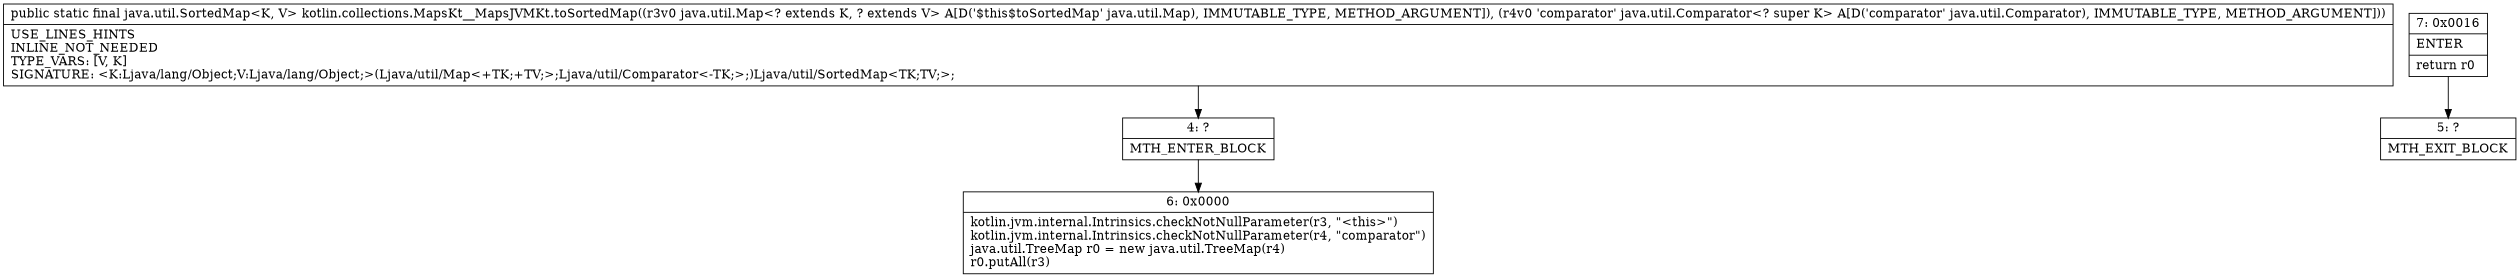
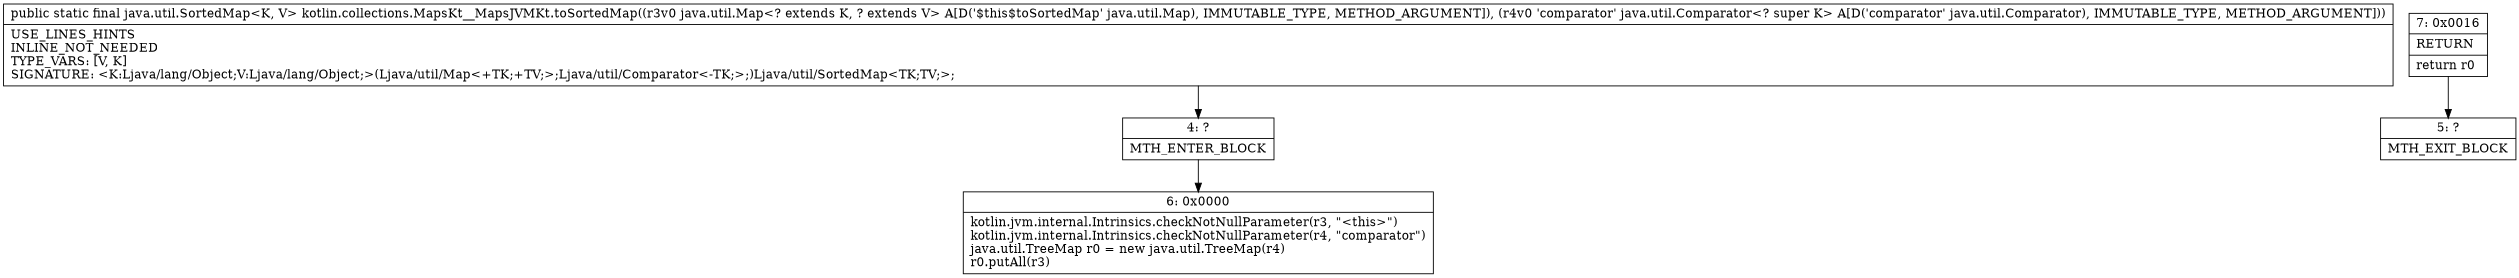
node "7: 0x0016": text "ENTER" -> "RETURN"
